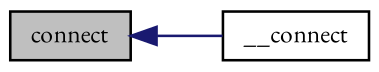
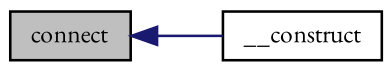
node "__connect": label "__connect" -> "__construct"
